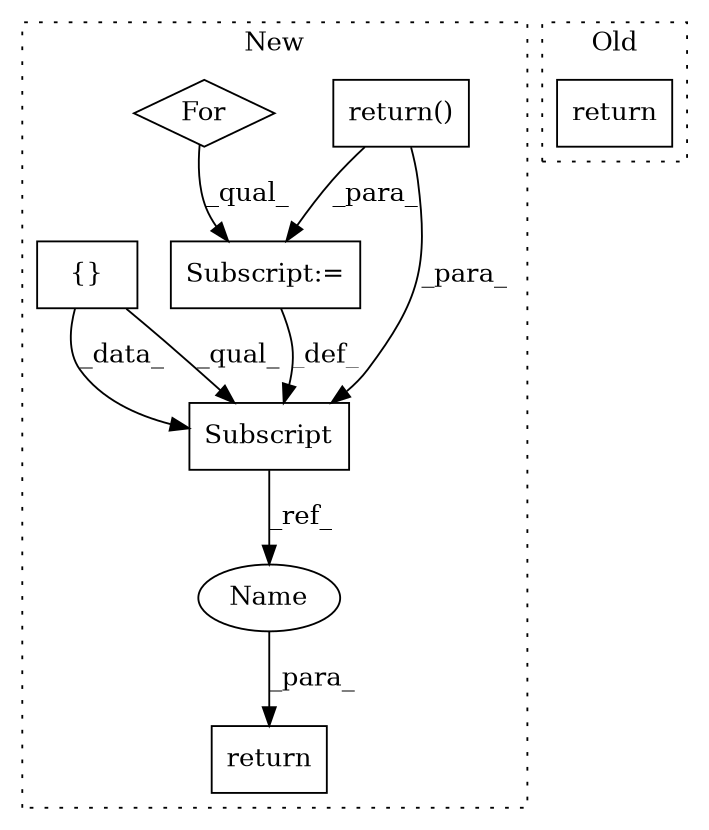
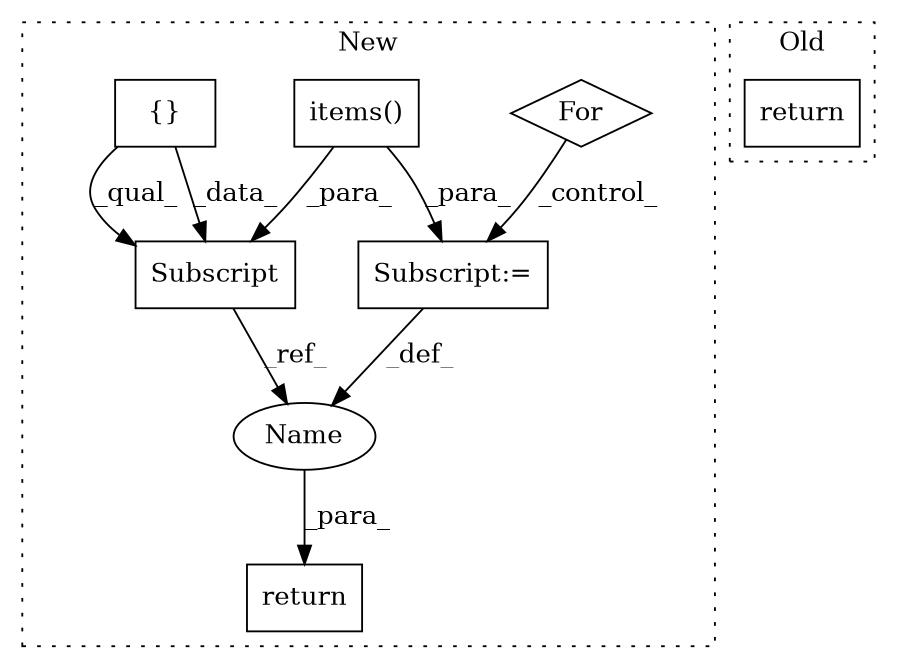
node "return()": label "return()" -> "items()"
edge "For" -> "Subscript:=": label "_qual_" -> "_control_"
edge "Subscript:=" -> "Subscript": now "Subscript:=" -> "Name"
